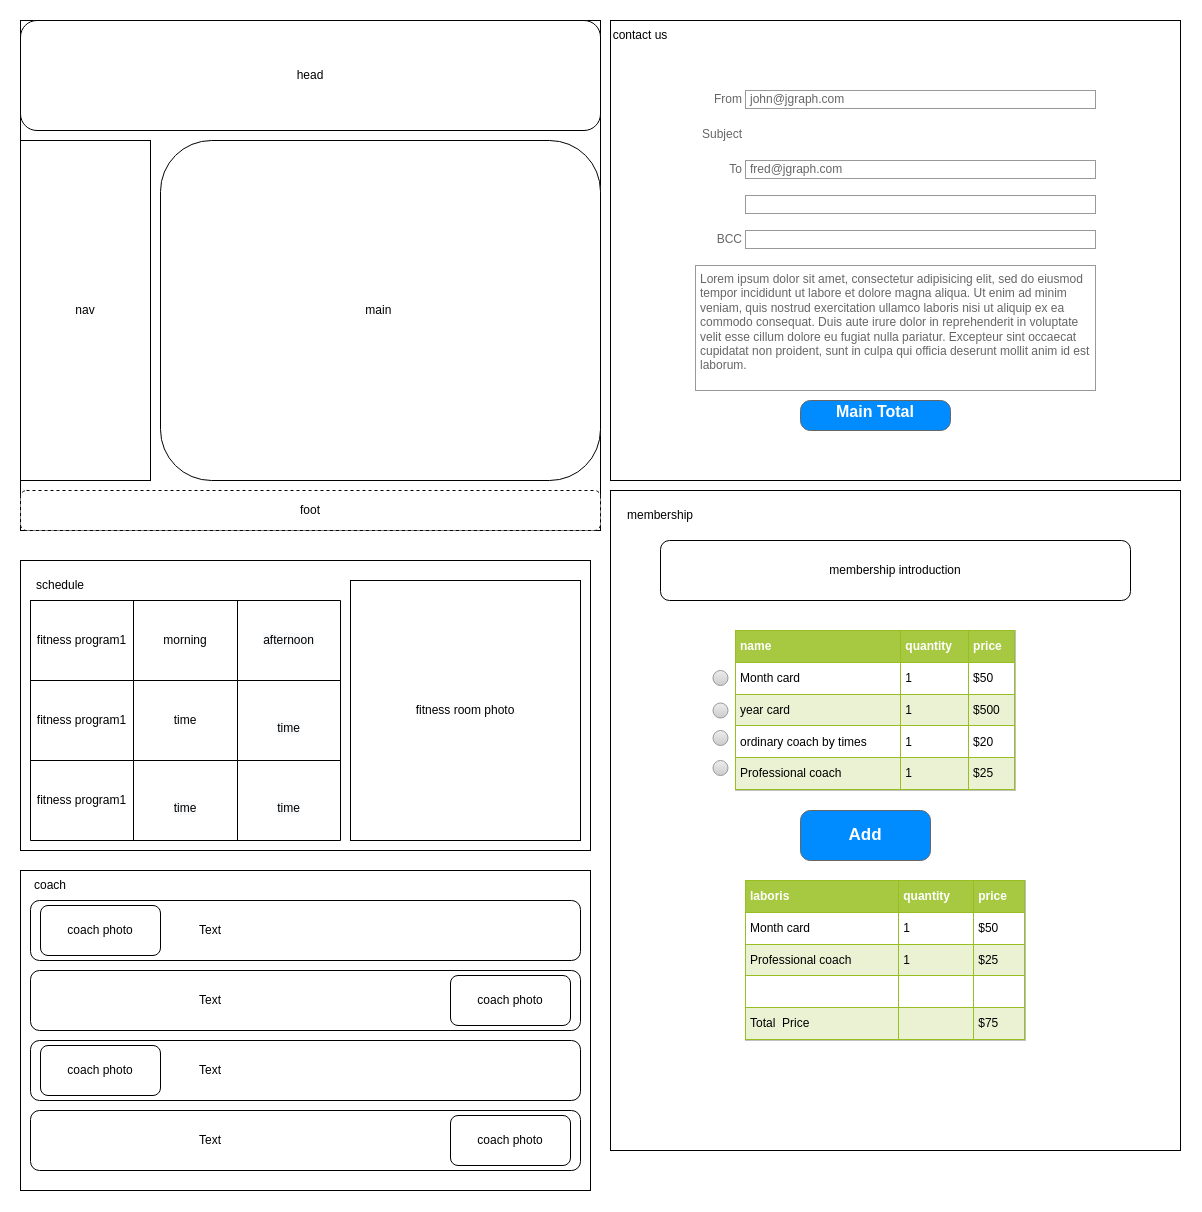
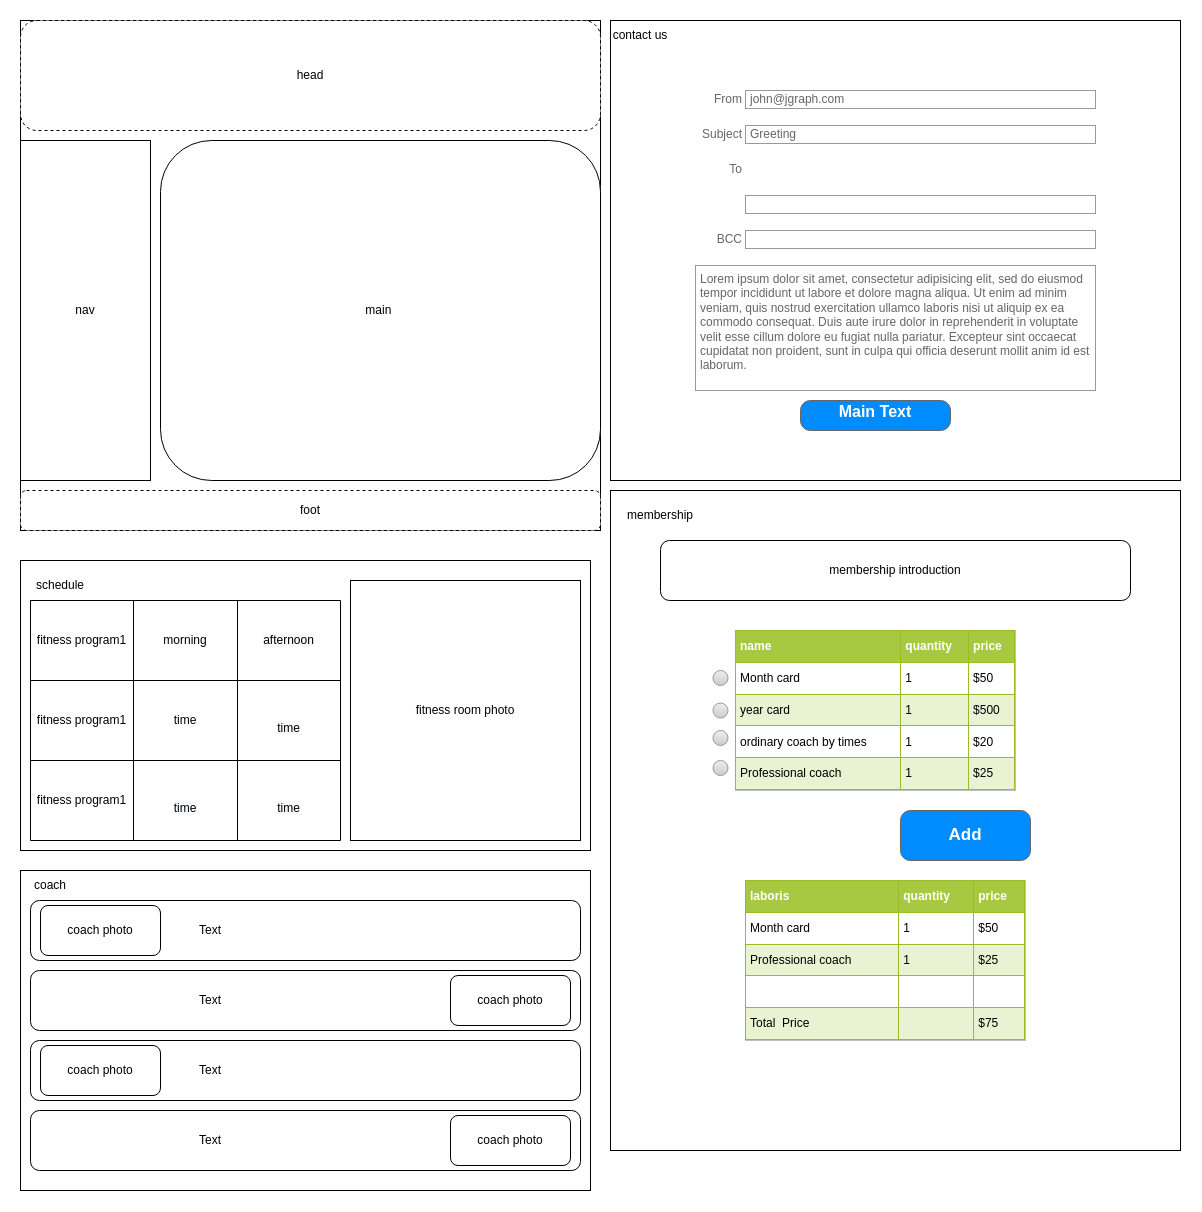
node "head": style solid -> dashed
node "Greeting": added
node "fred@jgraph.com": removed
node "Main Total": label "Main Total" -> "Main Text"
node "Add": moved (866, 836) -> (966, 836)
